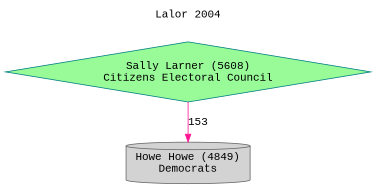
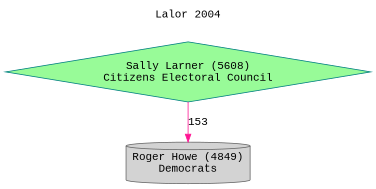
node "Howe Howe (4849) Democrats": label "Howe Howe (4849) Democrats" -> "Roger Howe (4849) Democrats"
